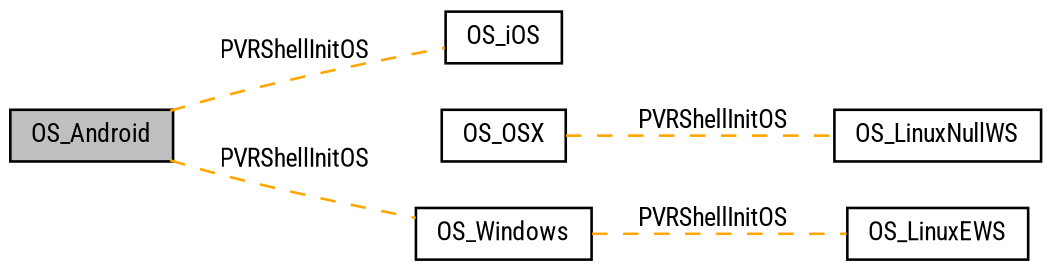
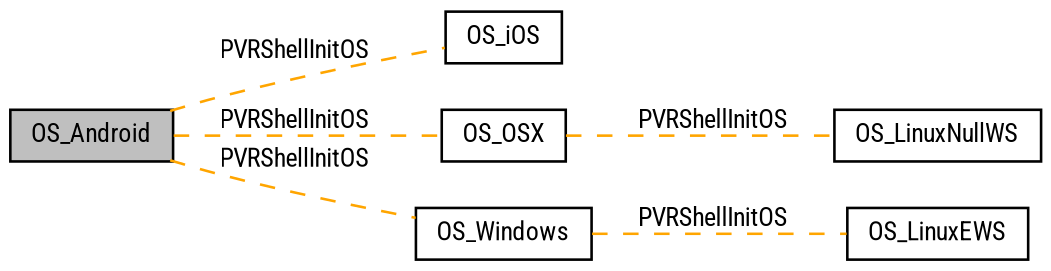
edge "OS_Android" -- "OS_OSX": added, label "PVRShellInitOS"
